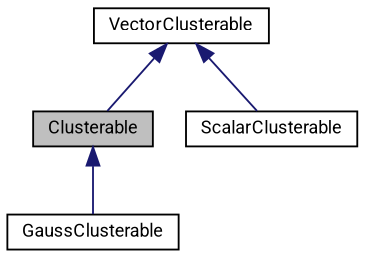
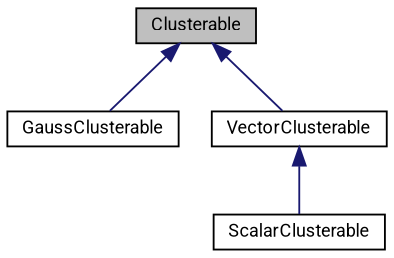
edge "Clusterable" -> "VectorClusterable": reversed
